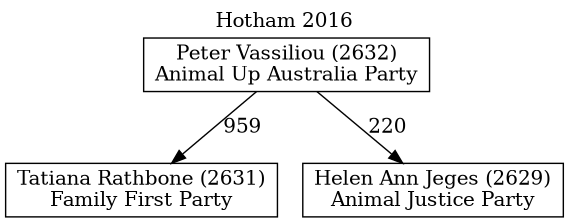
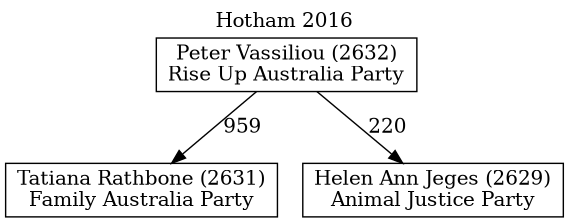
node "Peter Vassiliou (2632) Animal Up Australia Party": label "Peter Vassiliou (2632) Animal Up Australia Party" -> "Peter Vassiliou (2632) Rise Up Australia Party"
node "Tatiana Rathbone (2631) Family First Party": label "Tatiana Rathbone (2631) Family First Party" -> "Tatiana Rathbone (2631) Family Australia Party"
